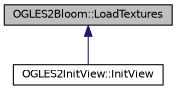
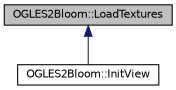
node "OGLES2InitView::InitView": label "OGLES2InitView::InitView" -> "OGLES2Bloom::InitView"
